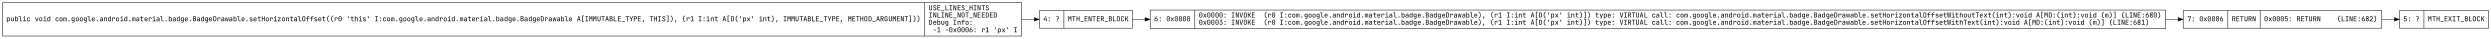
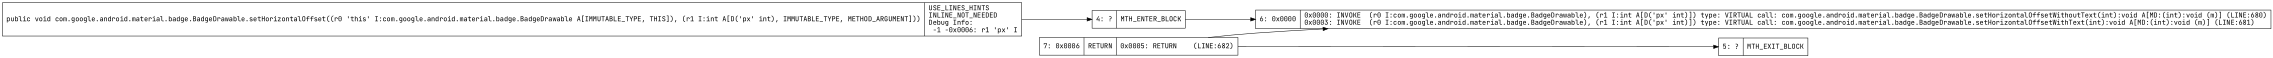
edge "6: 0x0000" -> "7: 0x0006": reversed
